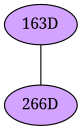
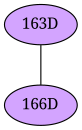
node "266D": label "266D" -> "166D"
